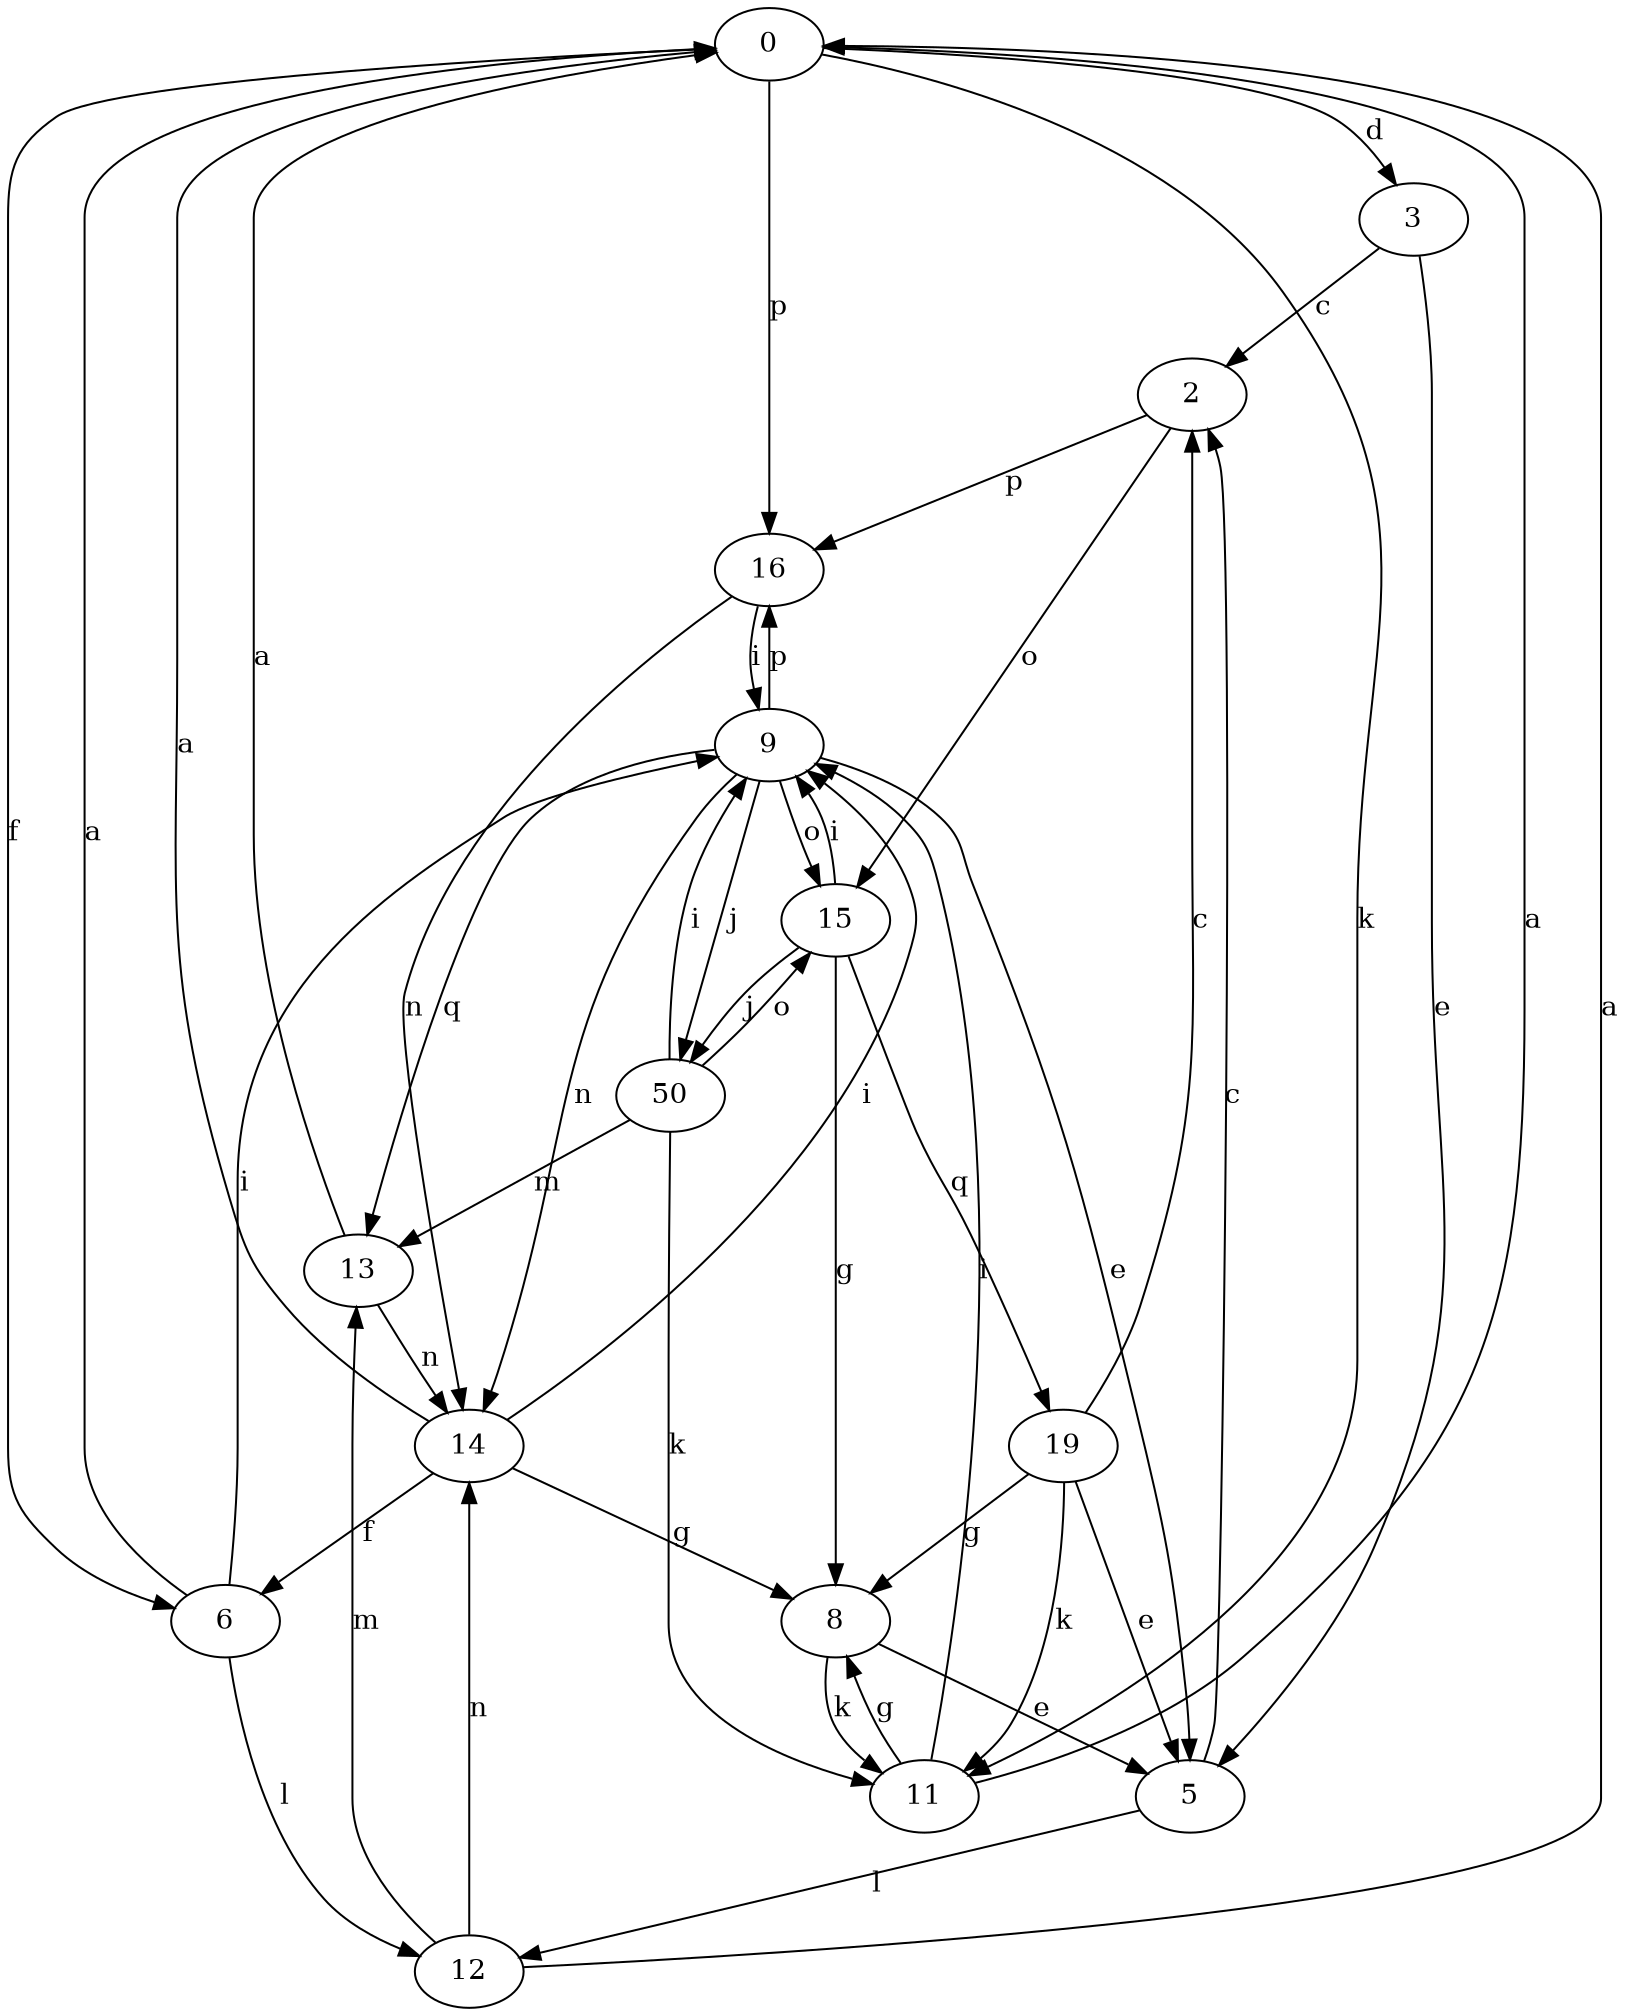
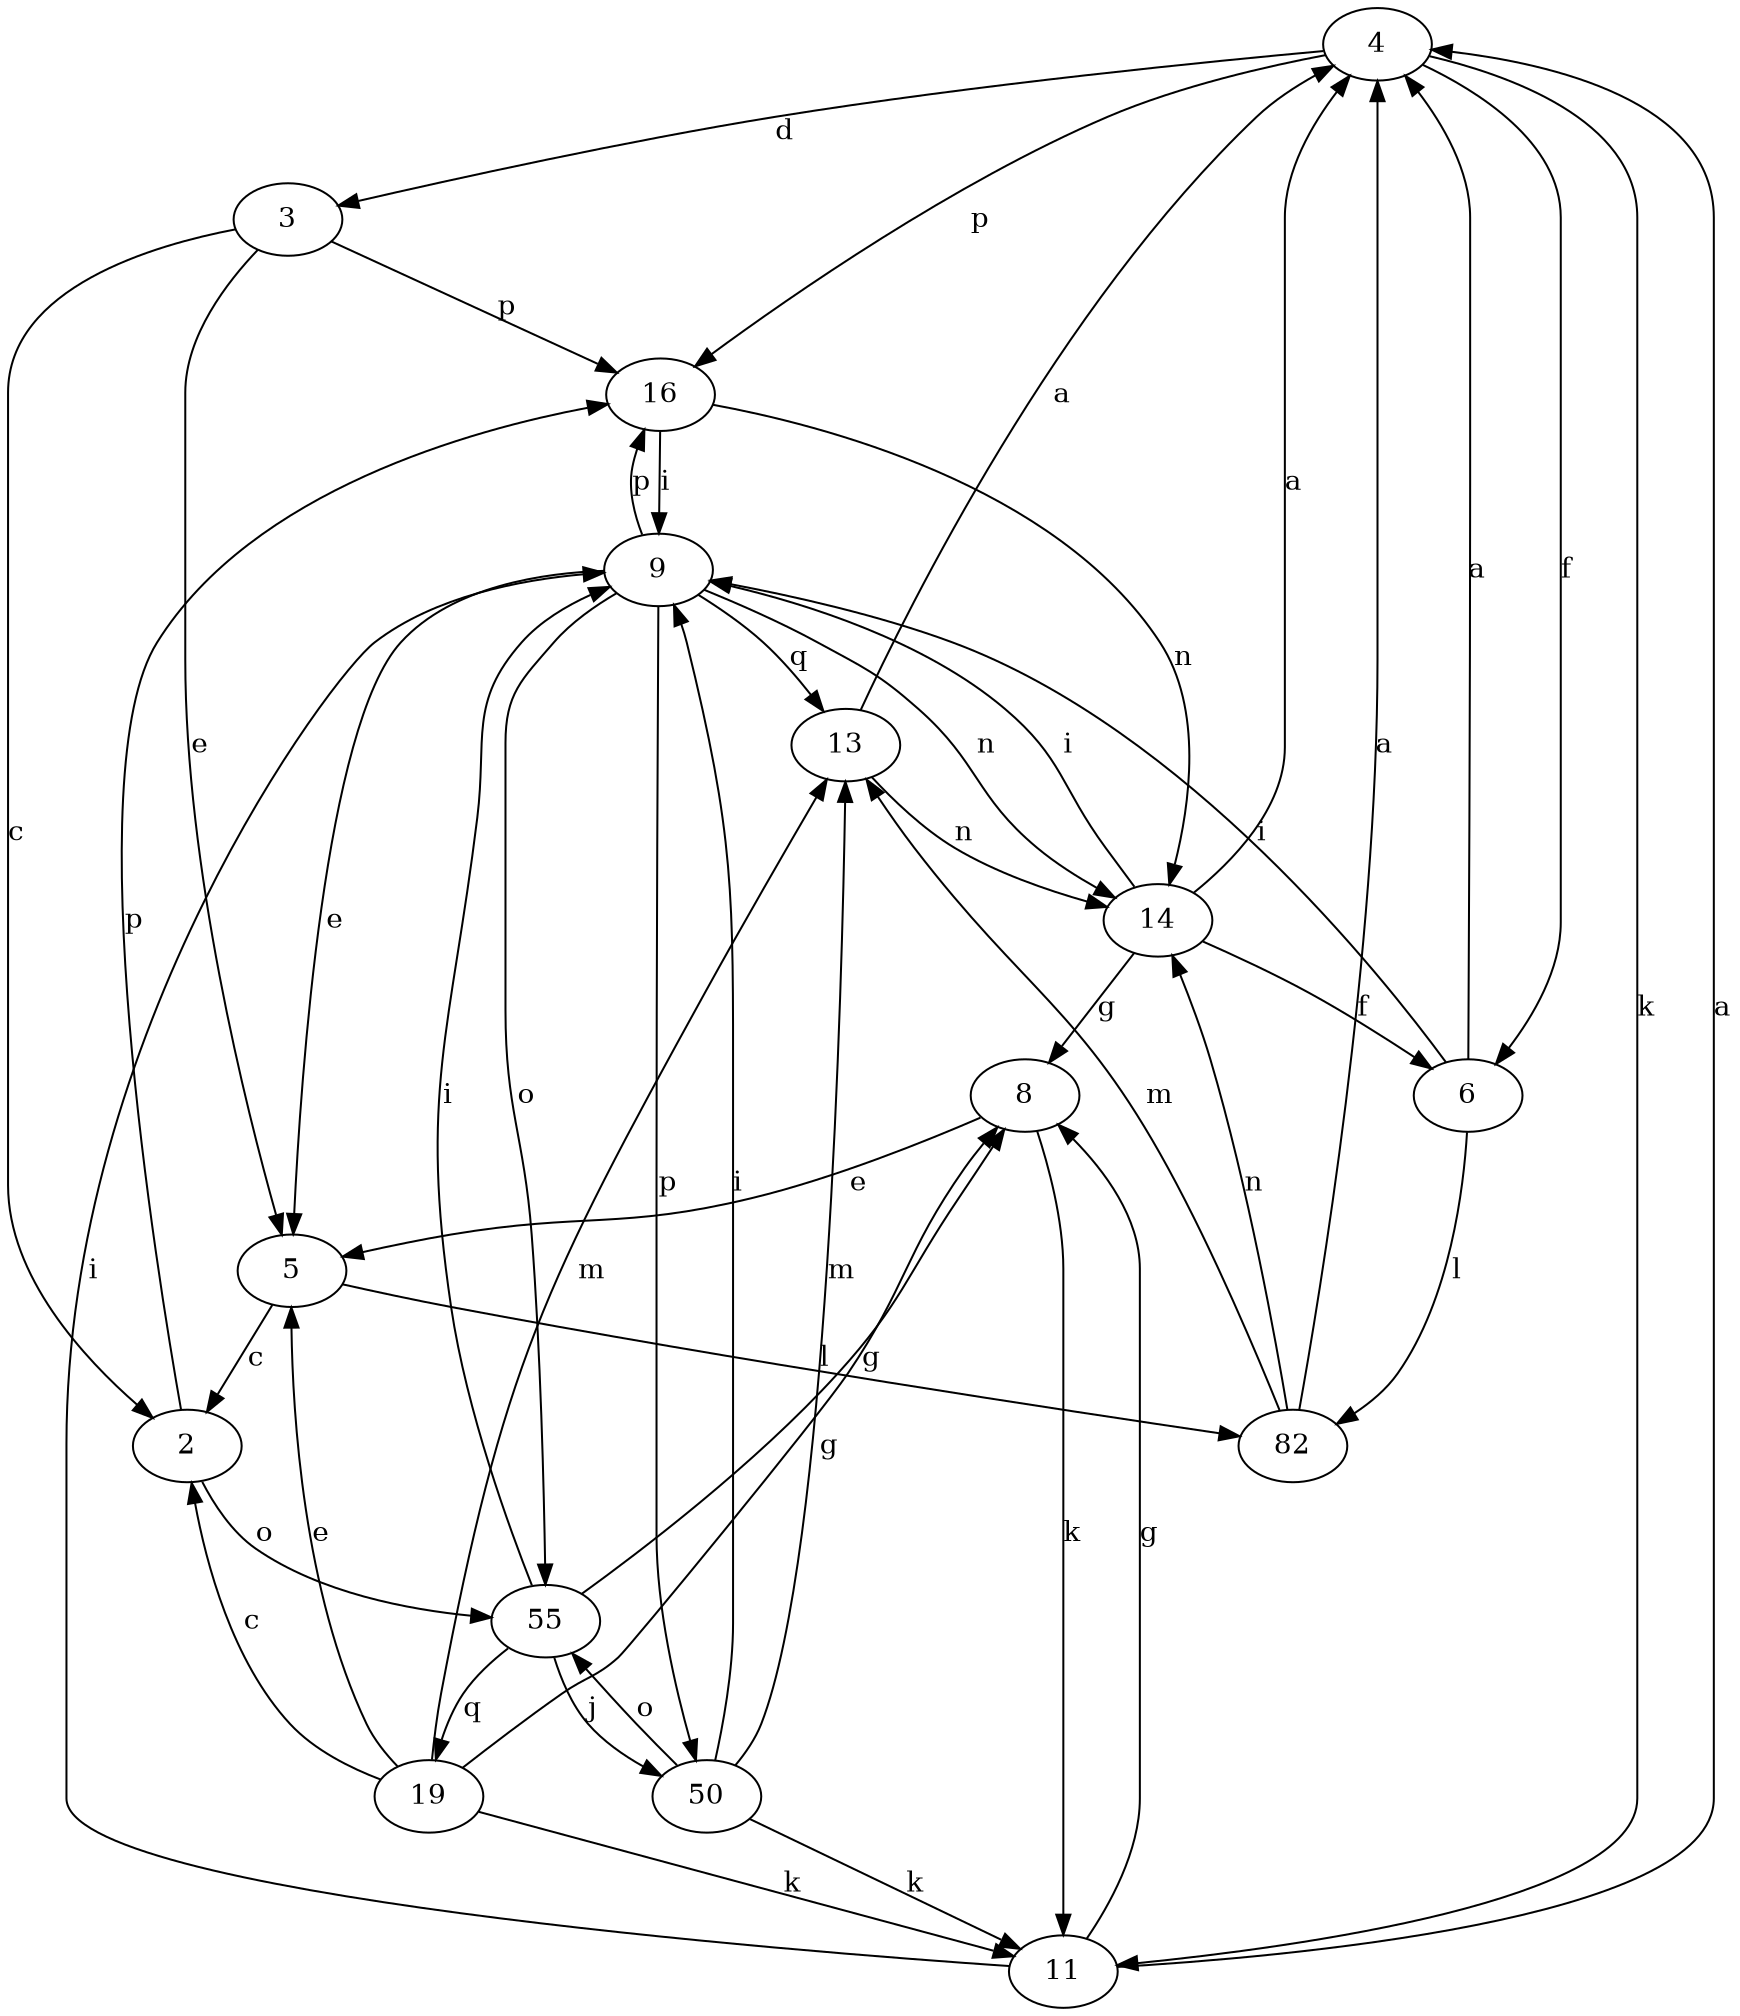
node "0": label "0" -> "4"
edge "3" -> "16": added, label "p"
edge "9" -> "50": label "j" -> "p"
node "15": label "15" -> "55"
edge "19" -> "13": added, label "m"
node "12": label "12" -> "82"
